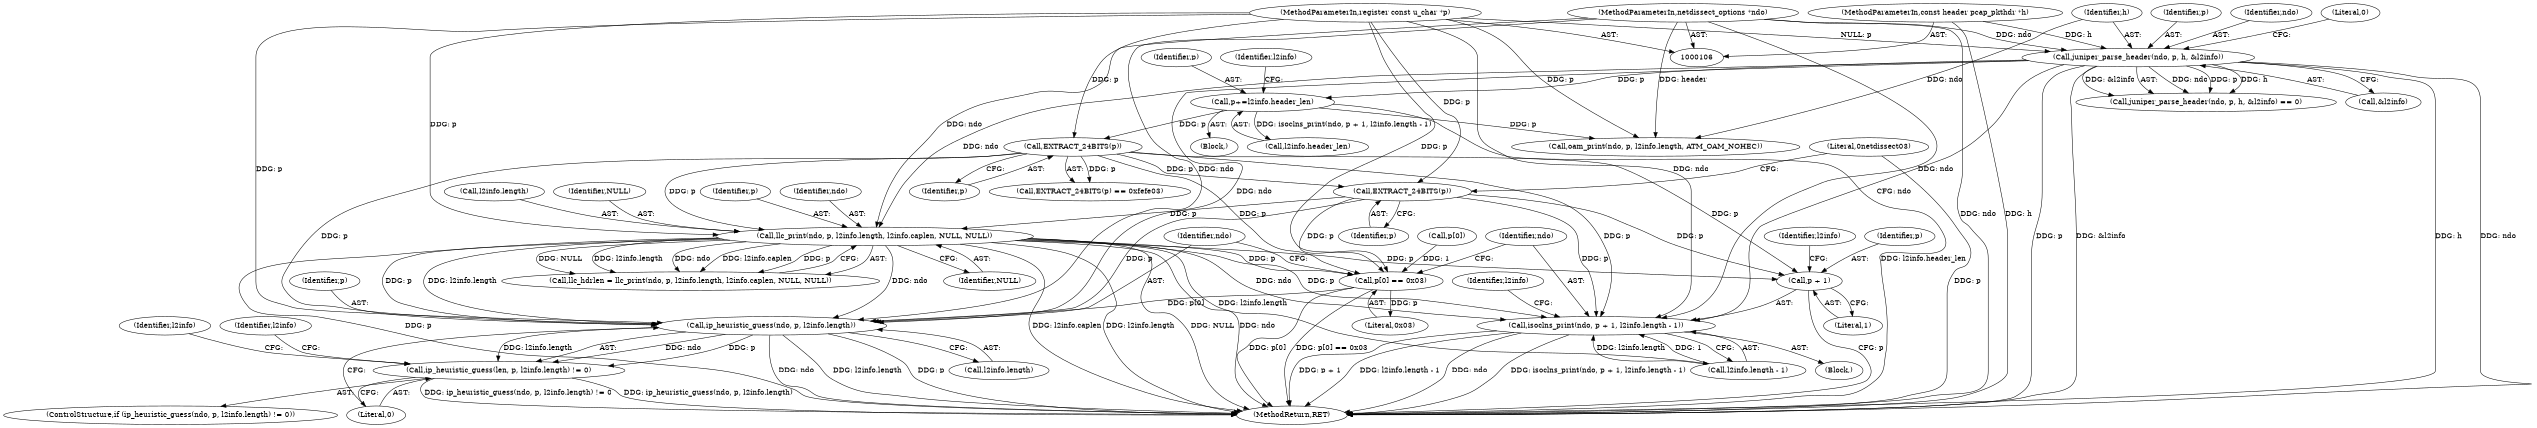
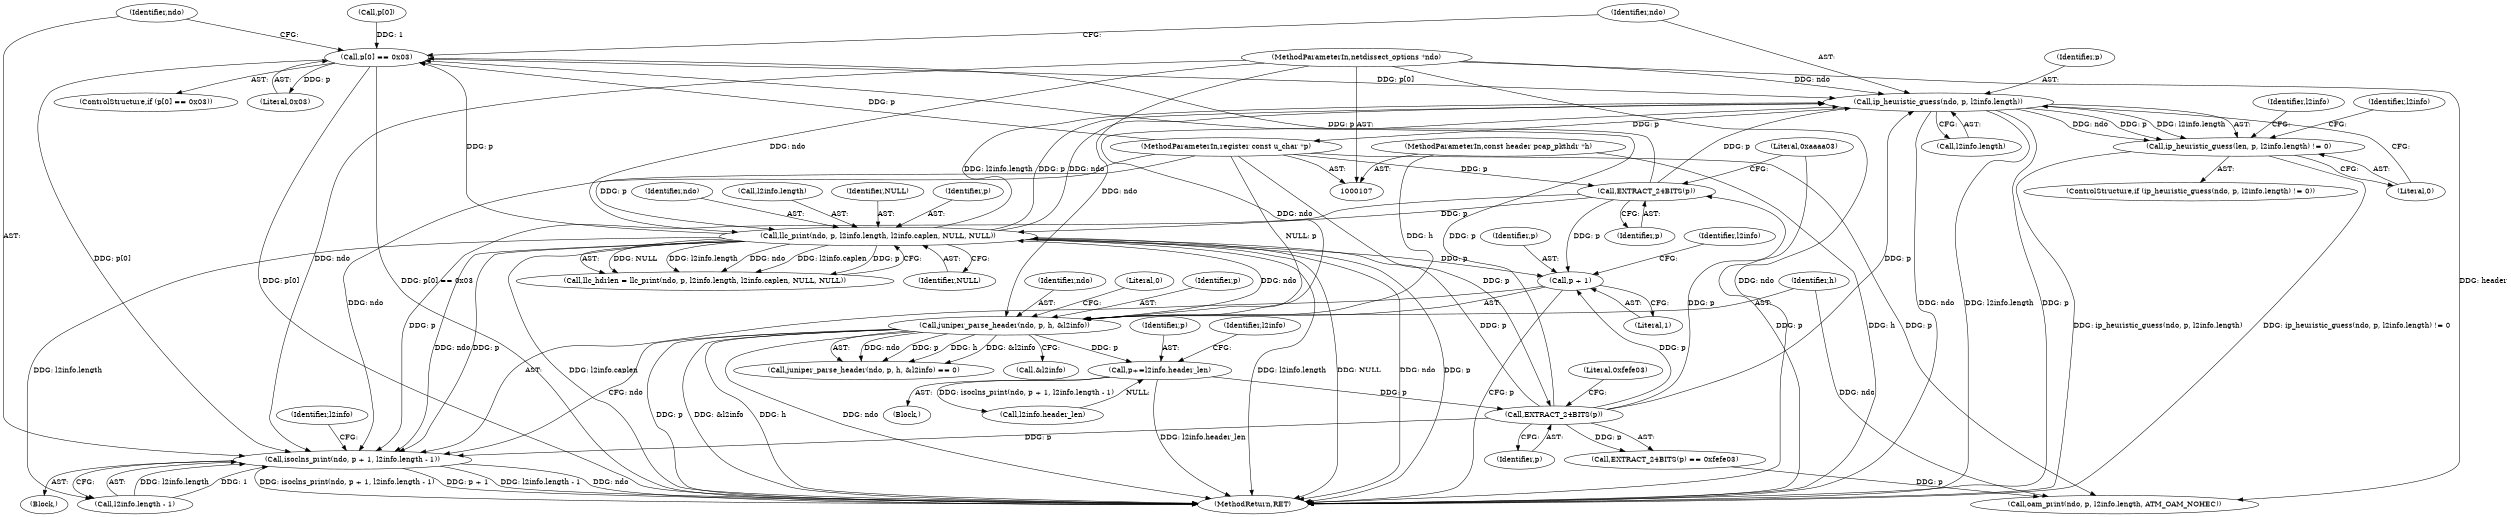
edge "(MethodParameterIn,register const u_char *p)" -> "(Call,ip_heuristic_guess(ndo, p, l2info.length))": reversed
node "1000106": label "1000106" -> "1000107"
edge "(Call,&l2info)" -> "(Call,juniper_parse_header(ndo, p, h, &l2info))": now "(Call,p + 1)" -> "(Call,juniper_parse_header(ndo, p, h, &l2info))"
node "(ControlStructure,if (p[0] == 0x03))": added
edge "(Call,p+=l2info.header_len)" -> "(Call,oam_print(ndo, p, l2info.length, ATM_OAM_NOHEC))": now "(Call,EXTRACT_24BITS(p) == 0xfefe03)" -> "(Call,oam_print(ndo, p, l2info.length, ATM_OAM_NOHEC))"
edge "(Call,l2info.header_len)" -> "(Call,p+=l2info.header_len)": label "AST: " -> "NULL: "
node "(Literal,0netdissect03)": label "(Literal,0netdissect03)" -> "(Literal,0xaaaa03)"
edge "(Call,p[0] == 0x03)" -> "(Call,isoclns_print(ndo, p + 1, l2info.length - 1))": added, label "DDG: p[0]"
node "(Literal,0xfefe03)": added
